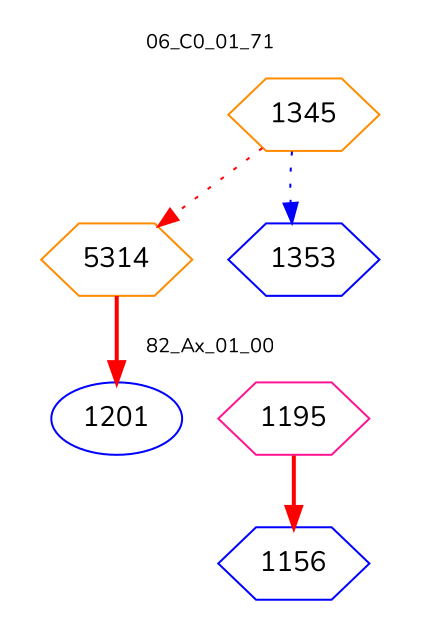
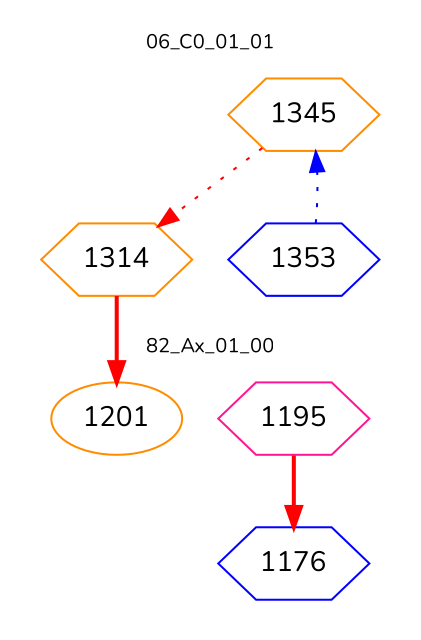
cluster "06_C0_01_71": label "06_C0_01_71" -> "06_C0_01_01"
edge "1345" -> "1353": reversed
node "5314": label "5314" -> "1314"
node "1201": color blue -> darkorange
node "1156": label "1156" -> "1176"
